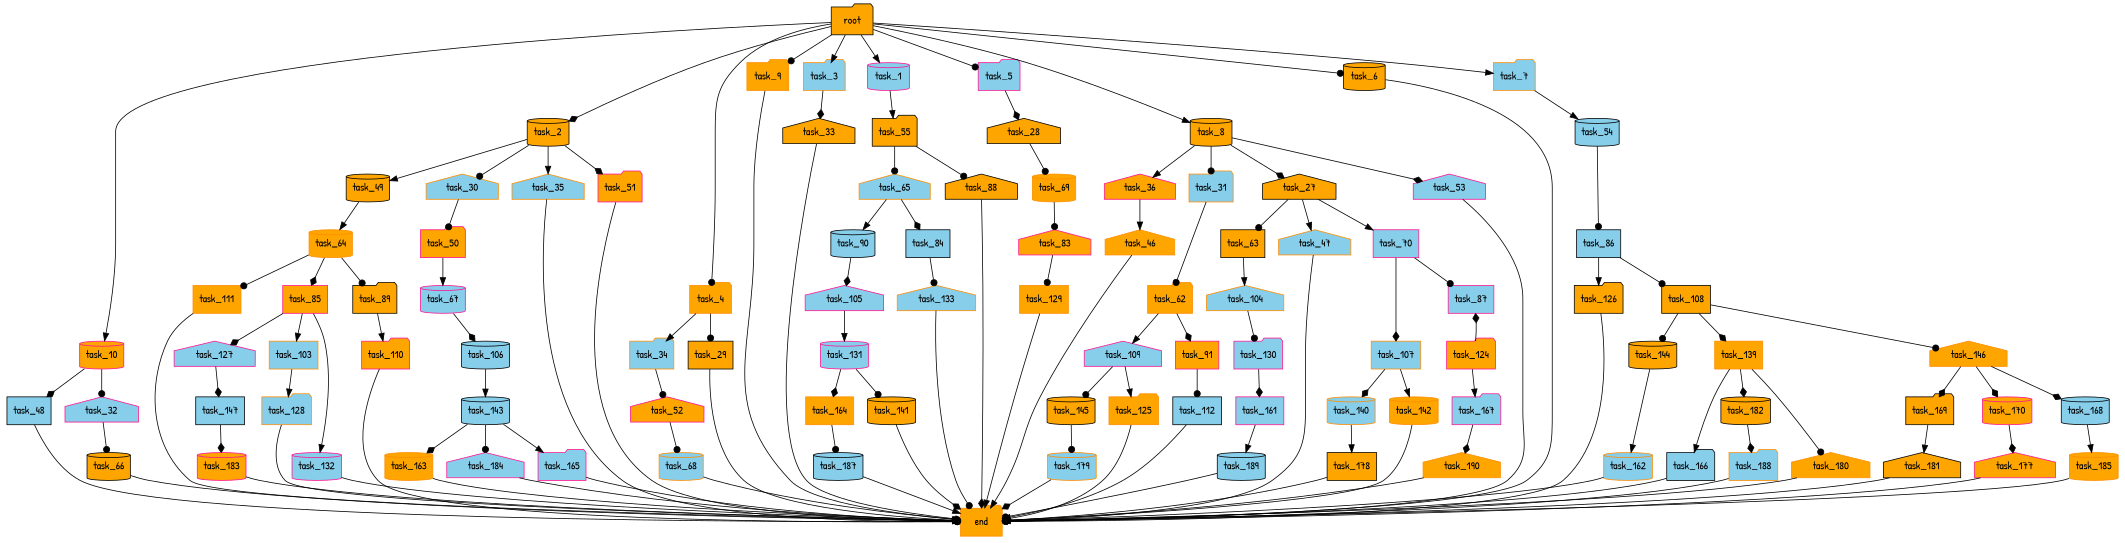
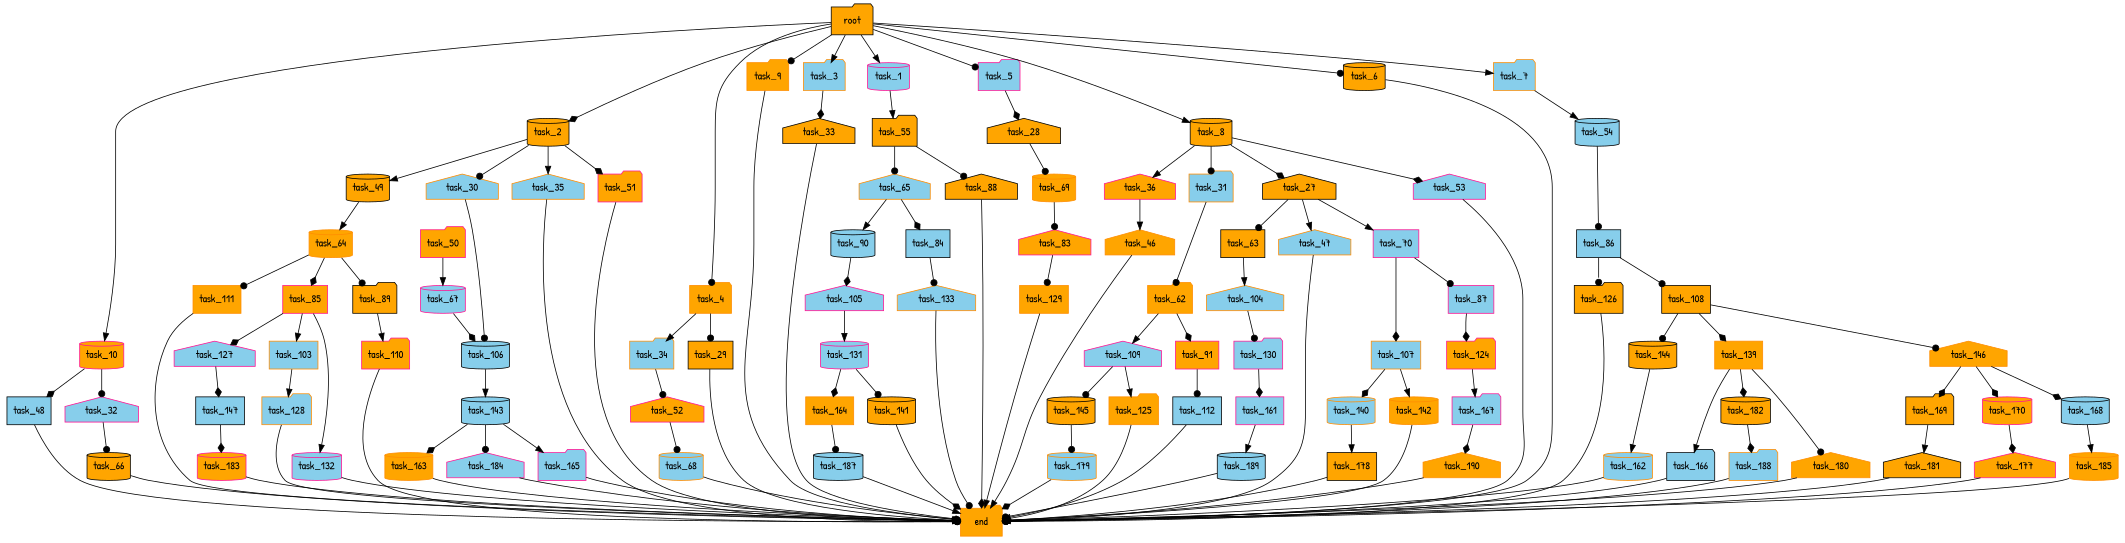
edge "task_30" -> "task_50": now "task_30" -> "task_106"
edge "task_86" -> "task_126": arrowhead normal -> dot
edge "task_124" -> "task_87": reversed
